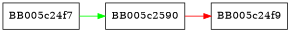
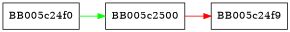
node "BB005c24f7": label "BB005c24f7" -> "BB005c24f0"
node "BB005c2590": label "BB005c2590" -> "BB005c2500"
